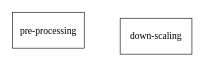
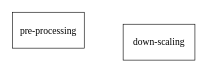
node "down-scaling": moved (156, 36) -> (159, 42)
